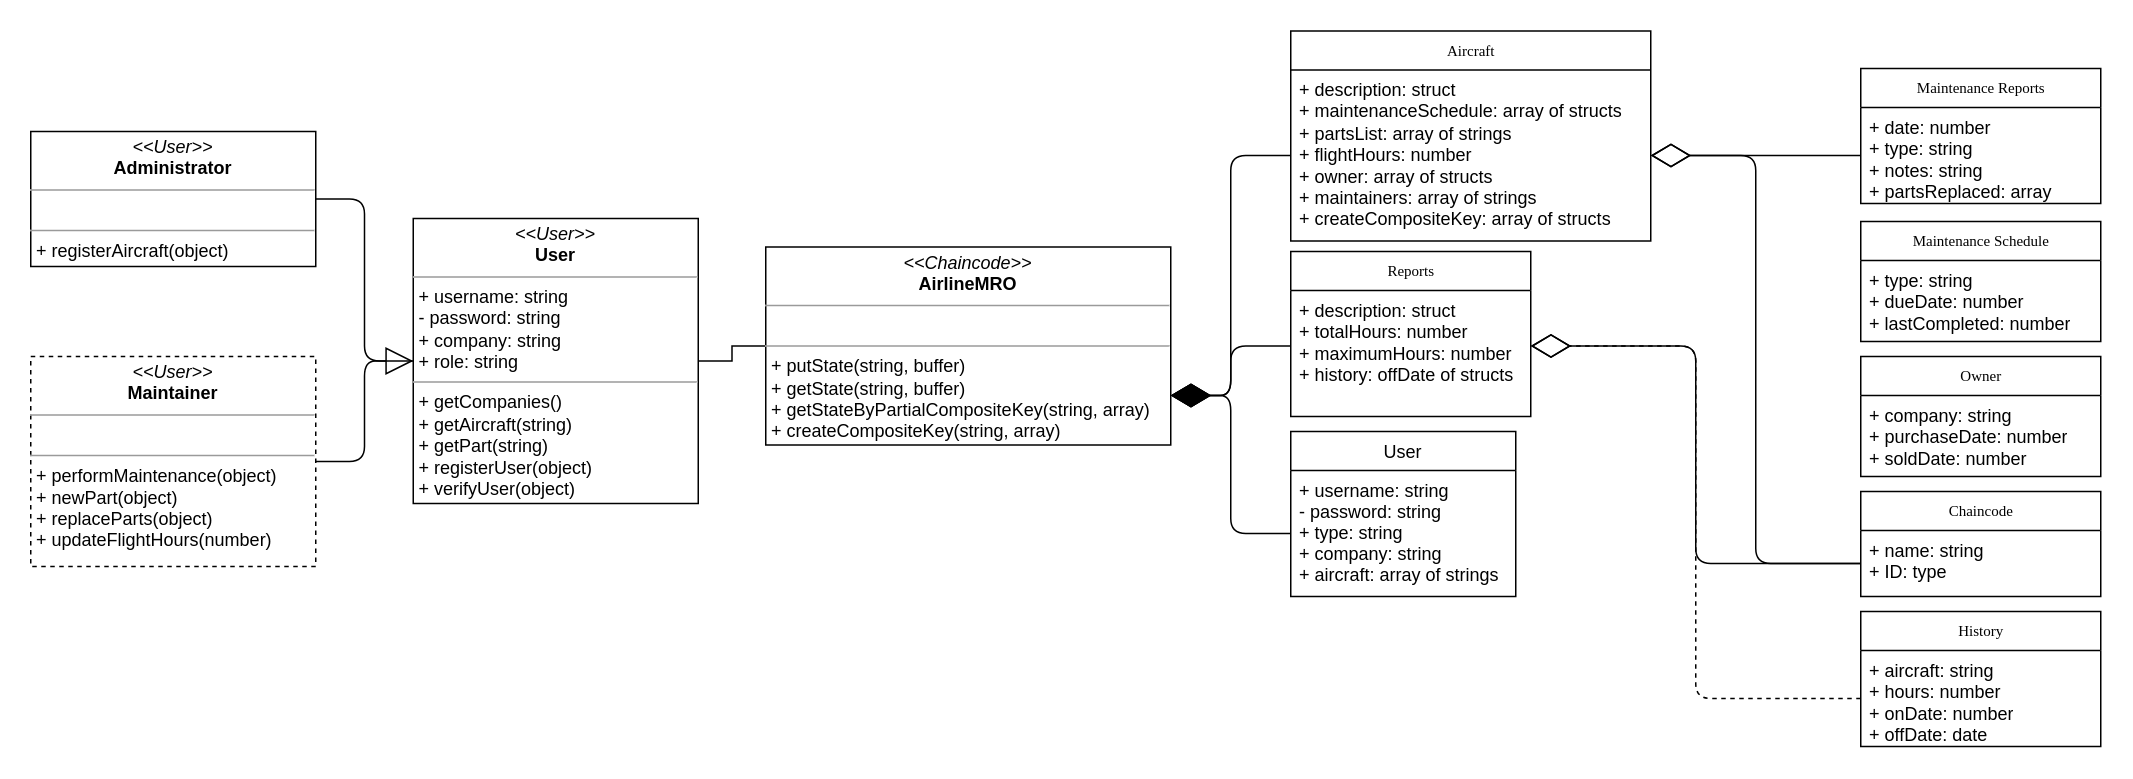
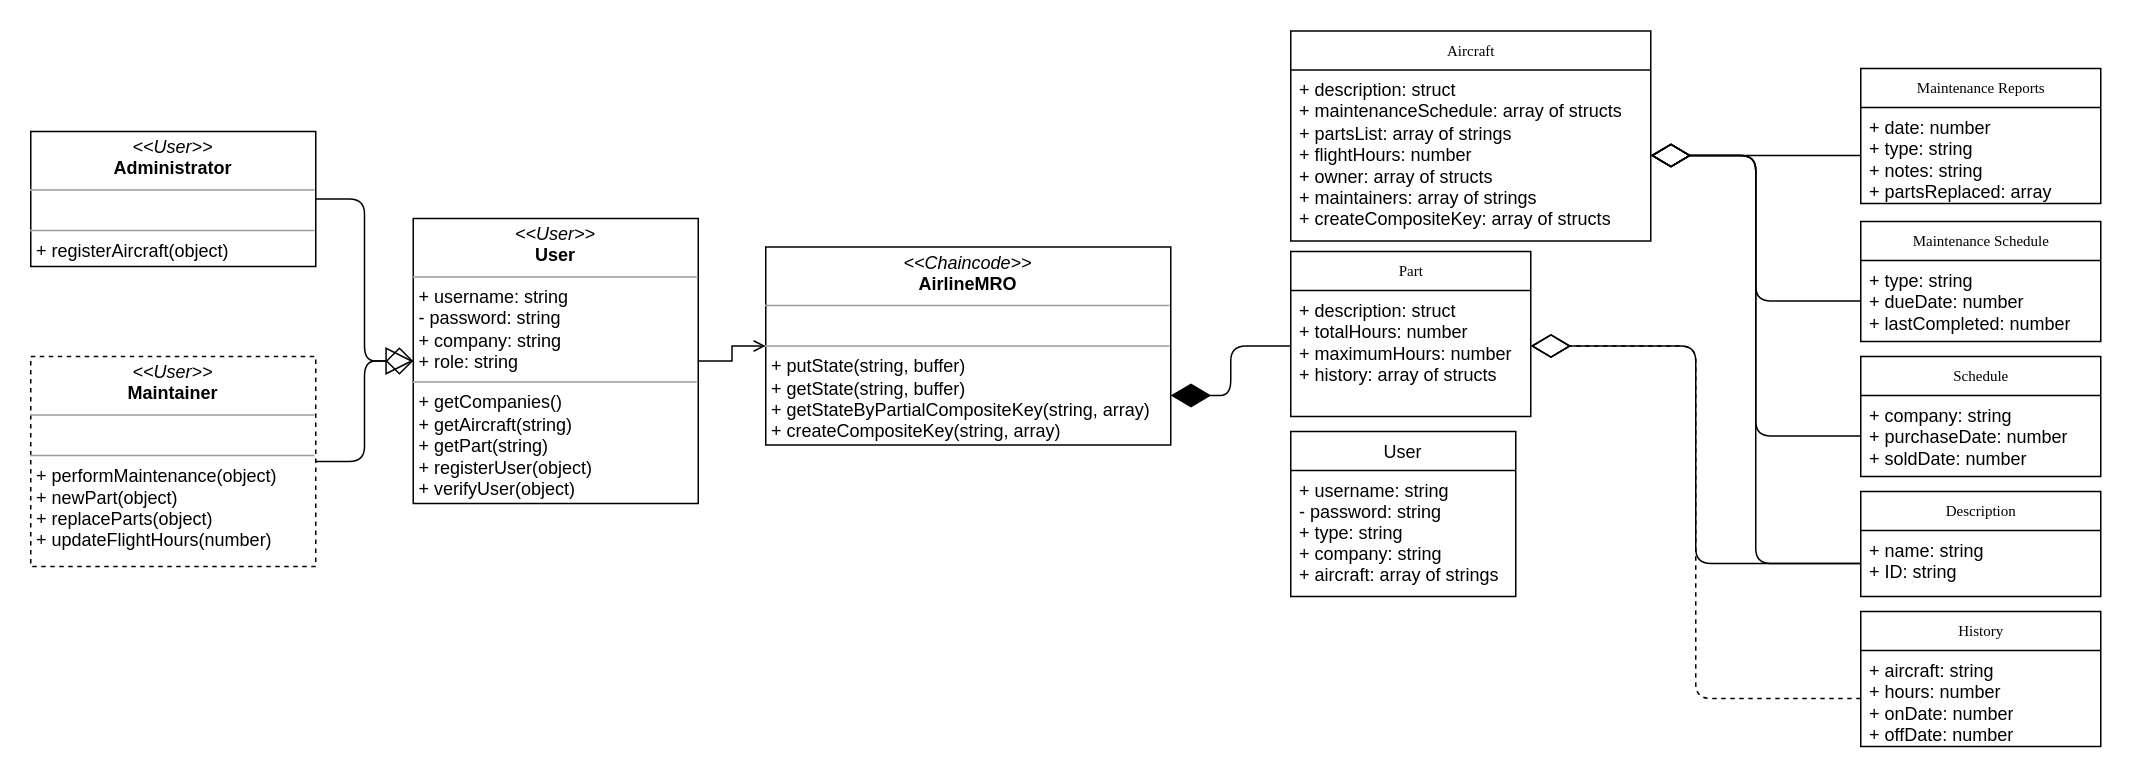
edge "+ description: struct + maintenanceSchedule: array of structs + partsList: array of strings + flightHours: number + owner: array of structs + maintainers: array of strings + createCompositeKey: array of structs" -> "<<Chaincode>> AirlineMRO + putState(string, buffer) + getState(string, buffer) + getStateByPartialCompositeKey(string, array) + createCompositeKey(string, array)": removed
node "Reports": label "Reports" -> "Part"
edge "+ type: string + dueDate: number + lastCompleted: number" -> "+ description: struct + maintenanceSchedule: array of structs + partsList: array of strings + flightHours: number + owner: array of structs + maintainers: array of strings + createCompositeKey: array of structs": added
edge "<<Chaincode>> AirlineMRO + putState(string, buffer) + getState(string, buffer) + getStateByPartialCompositeKey(string, array) + createCompositeKey(string, array)" -- "<<User>> User + username: string - password: string + company: string + role: string + getCompanies() + getAircraft(string) + getPart(string) + registerUser(object) + verifyUser(object)": arrowhead none -> open
node "+ description: struct + totalHours: number + maximumHours: number + history: offDate of structs": label "+ description: struct + totalHours: number + maximumHours: number + history: offDate of structs" -> "+ description: struct + totalHours: number + maximumHours: number + history: array of structs"
edge "<<User>> Administrator + registerAircraft(object) + assignMaintainer(string) + sellAircraft(string, string)" -- "<<User>> User + username: string - password: string + company: string + role: string + getCompanies() + getAircraft(string) + getPart(string) + registerUser(object) + verifyUser(object)": arrowhead none -> block
edge "<<User>> Maintainer + performMaintenance(object) + newPart(object) + replaceParts(object) + updateFlightHours(number)" -> "<<User>> User + username: string - password: string + company: string + role: string + getCompanies() + getAircraft(string) + getPart(string) + registerUser(object) + verifyUser(object)": arrowhead block -> diamond
node "Owner": label "Owner" -> "Schedule"
edge "+ company: string + purchaseDate: number + soldDate: number" -> "+ description: struct + maintenanceSchedule: array of structs + partsList: array of strings + flightHours: number + owner: array of structs + maintainers: array of strings + createCompositeKey: array of structs": added
edge "+ username: string - password: string + type: string + company: string + aircraft: array of strings" -> "<<Chaincode>> AirlineMRO + putState(string, buffer) + getState(string, buffer) + getStateByPartialCompositeKey(string, array) + createCompositeKey(string, array)": removed
node "Chaincode": label "Chaincode" -> "Description"
node "+ name: string + ID: type": label "+ name: string + ID: type" -> "+ name: string + ID: string"
node "+ aircraft: string + hours: number + onDate: number + offDate: date": label "+ aircraft: string + hours: number + onDate: number + offDate: date" -> "+ aircraft: string + hours: number + onDate: number + offDate: number"
